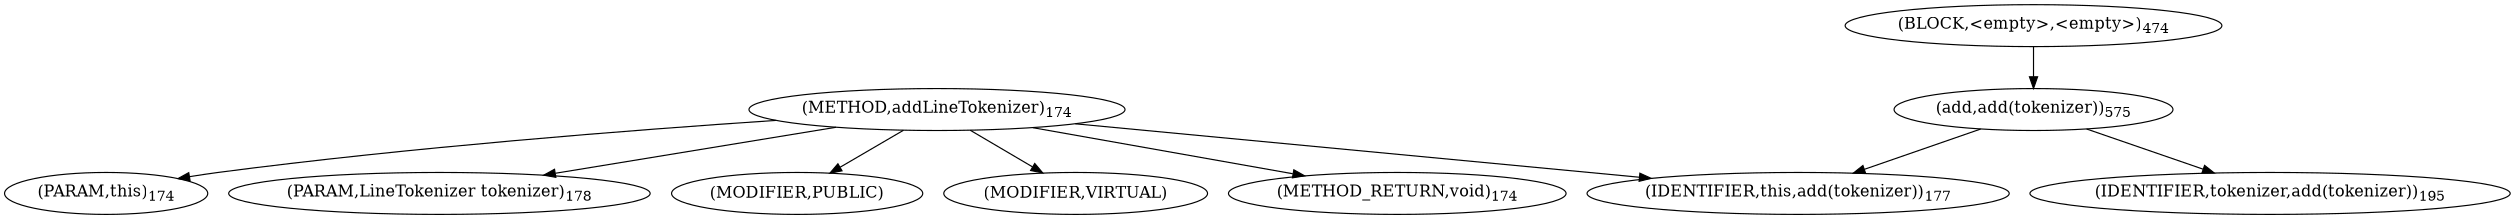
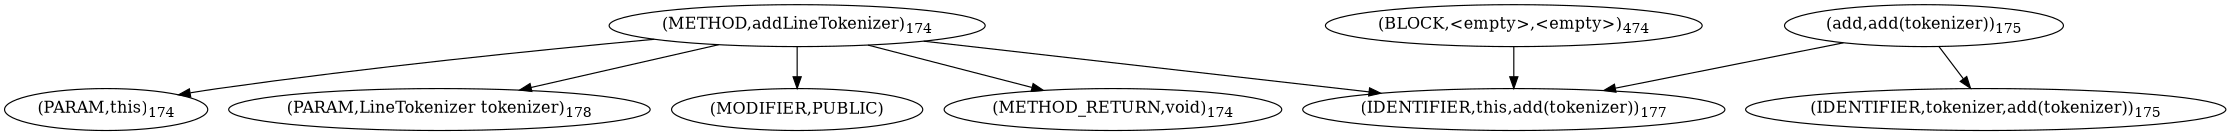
edge "(BLOCK,<empty>,<empty>)" -> "(add,add(tokenizer))": now "(BLOCK,<empty>,<empty>)" -> "(IDENTIFIER,this,add(tokenizer))"
node "(add,add(tokenizer))": text "575" -> "175"
node "(IDENTIFIER,tokenizer,add(tokenizer))": text "195" -> "175"
node "(MODIFIER,VIRTUAL)": removed
